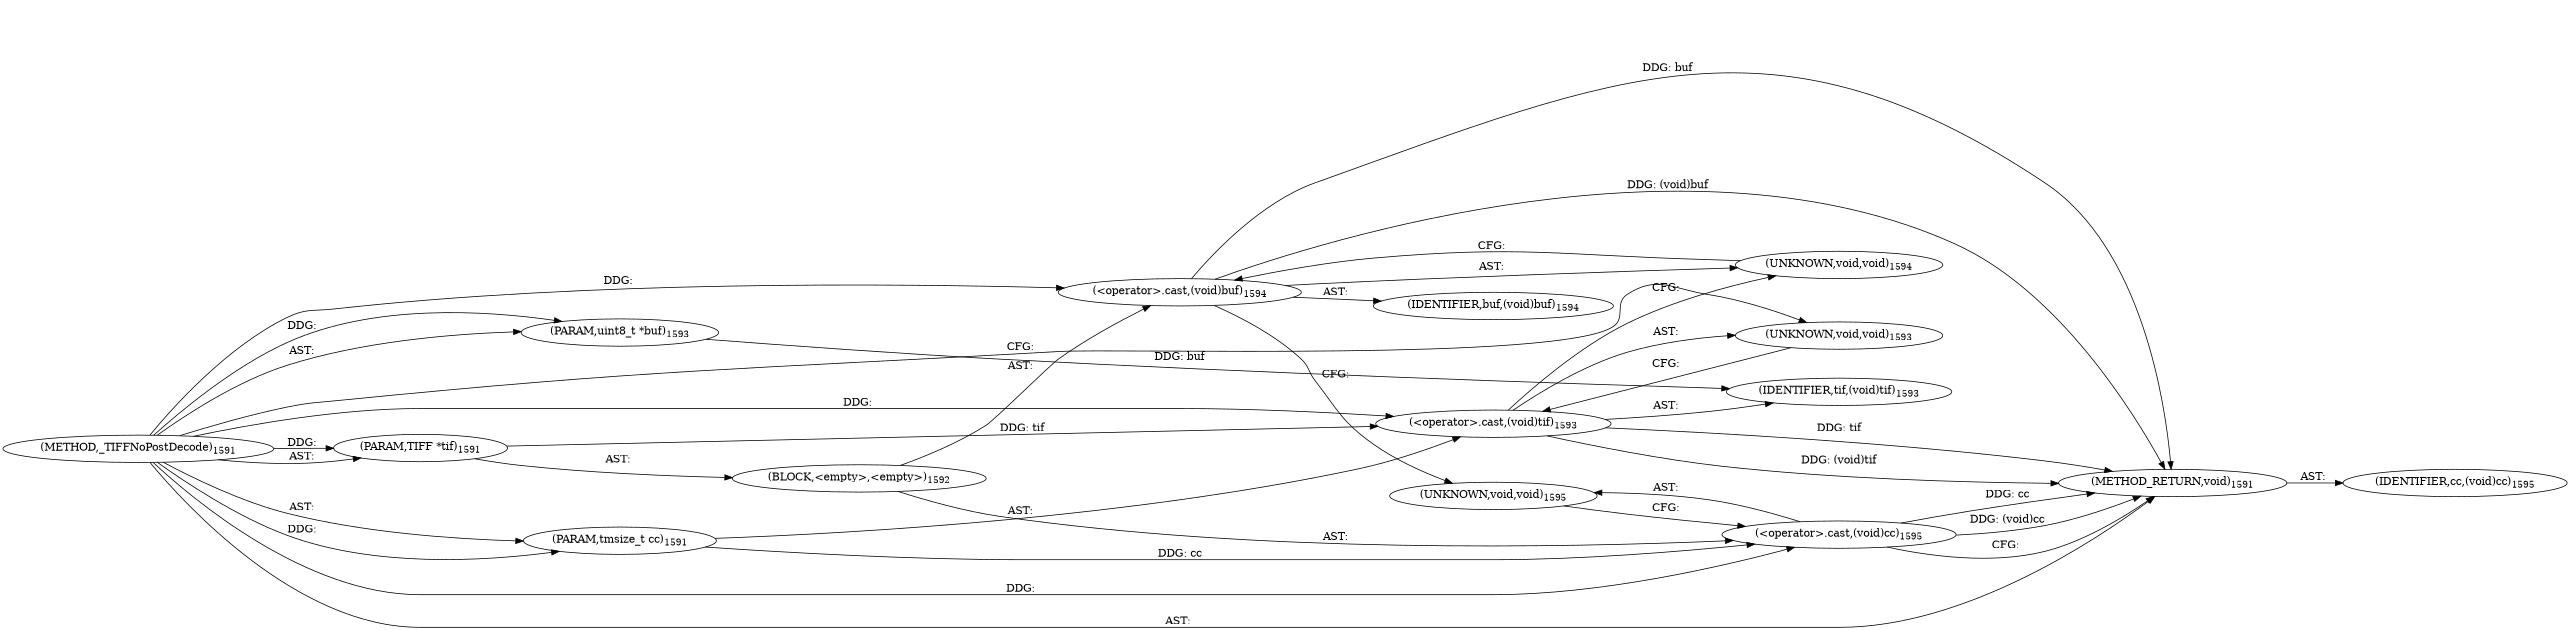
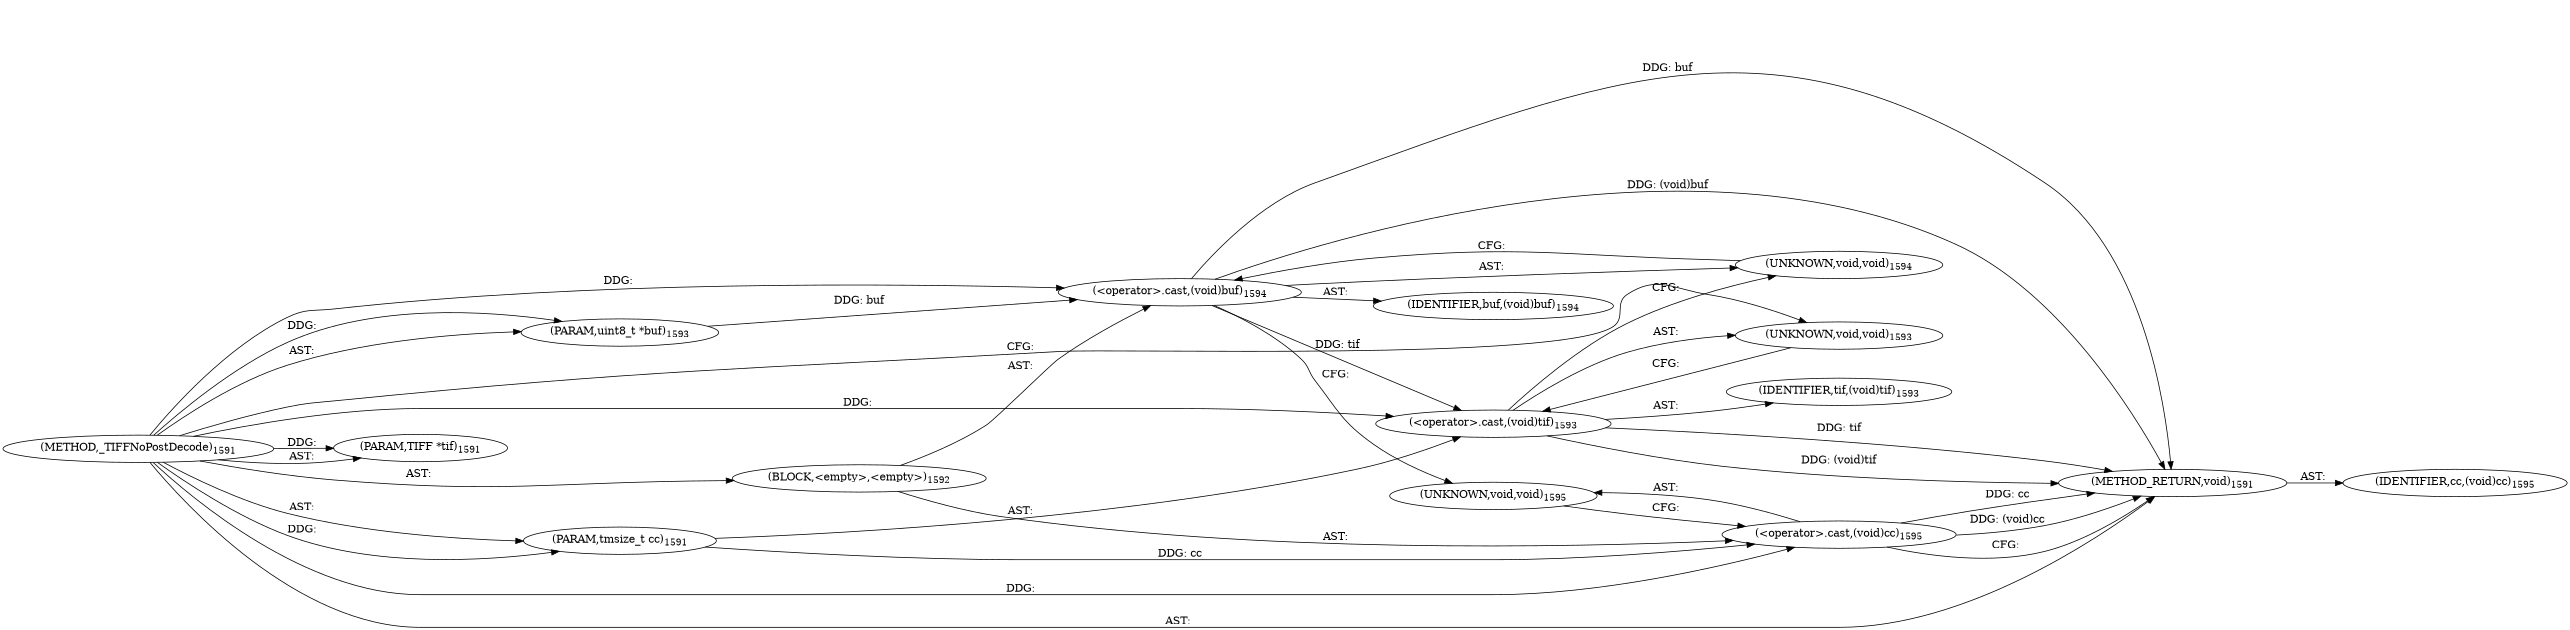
edge "(PARAM,uint8_t *buf)" -> "(IDENTIFIER,tif,(void)tif)": now "(PARAM,uint8_t *buf)" -> "(<operator>.cast,(void)buf)"
edge "(PARAM,TIFF *tif)" -> "(<operator>.cast,(void)tif)": now "(<operator>.cast,(void)buf)" -> "(<operator>.cast,(void)tif)"
edge "(PARAM,TIFF *tif)" -> "(BLOCK,<empty>,<empty>)": now "(METHOD,_TIFFNoPostDecode)" -> "(BLOCK,<empty>,<empty>)"
